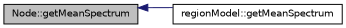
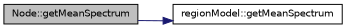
edge "regionModel::getMeanSpectrum" -> "Node::getMeanSpectrum": reversed
